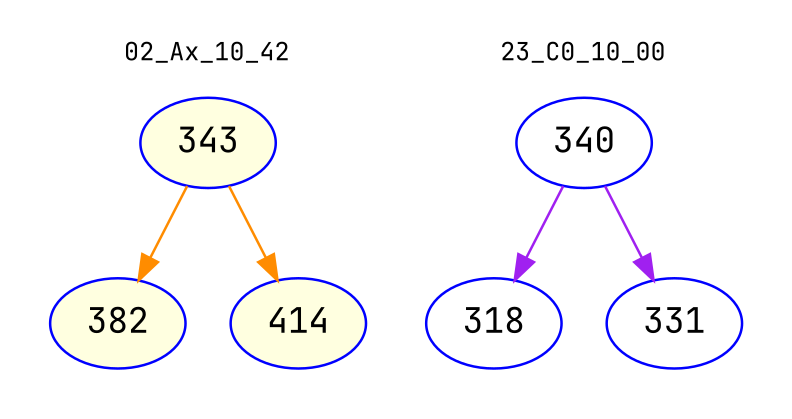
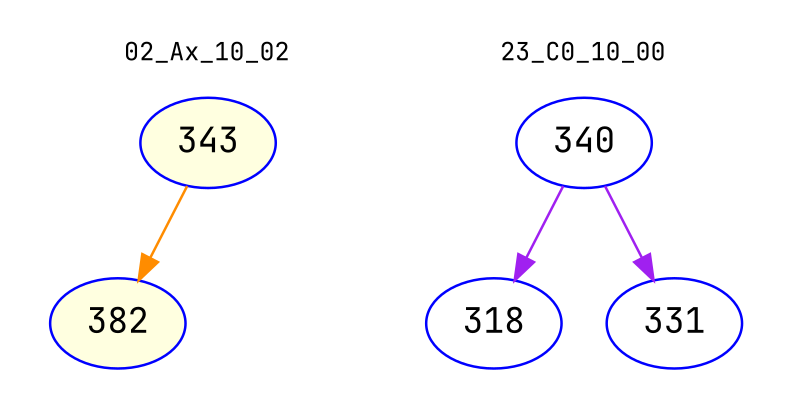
cluster "02_Ax_10_42": label "02_Ax_10_42" -> "02_Ax_10_02"
node "414": removed
